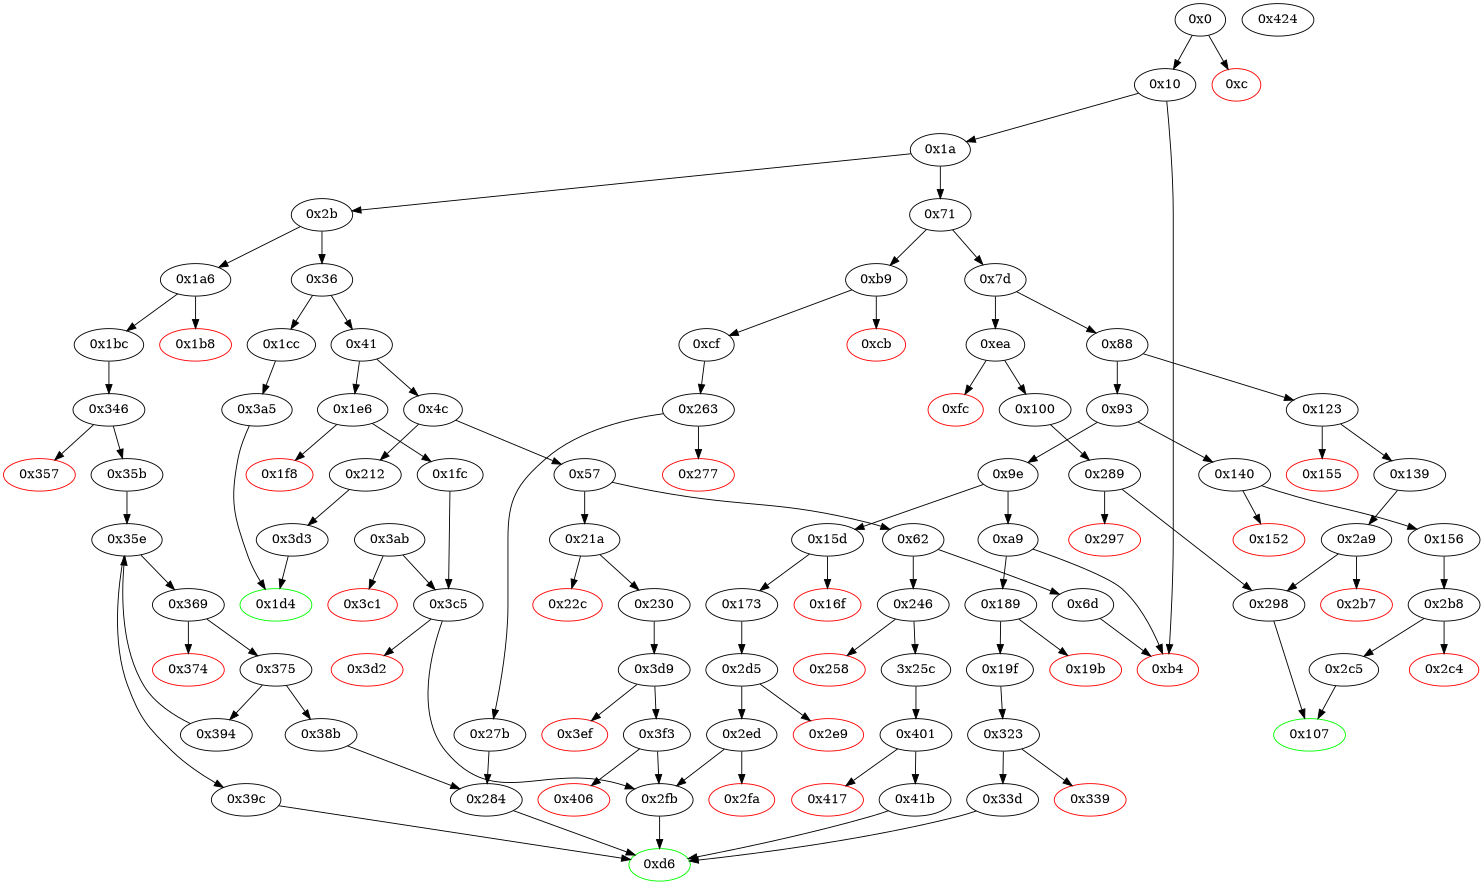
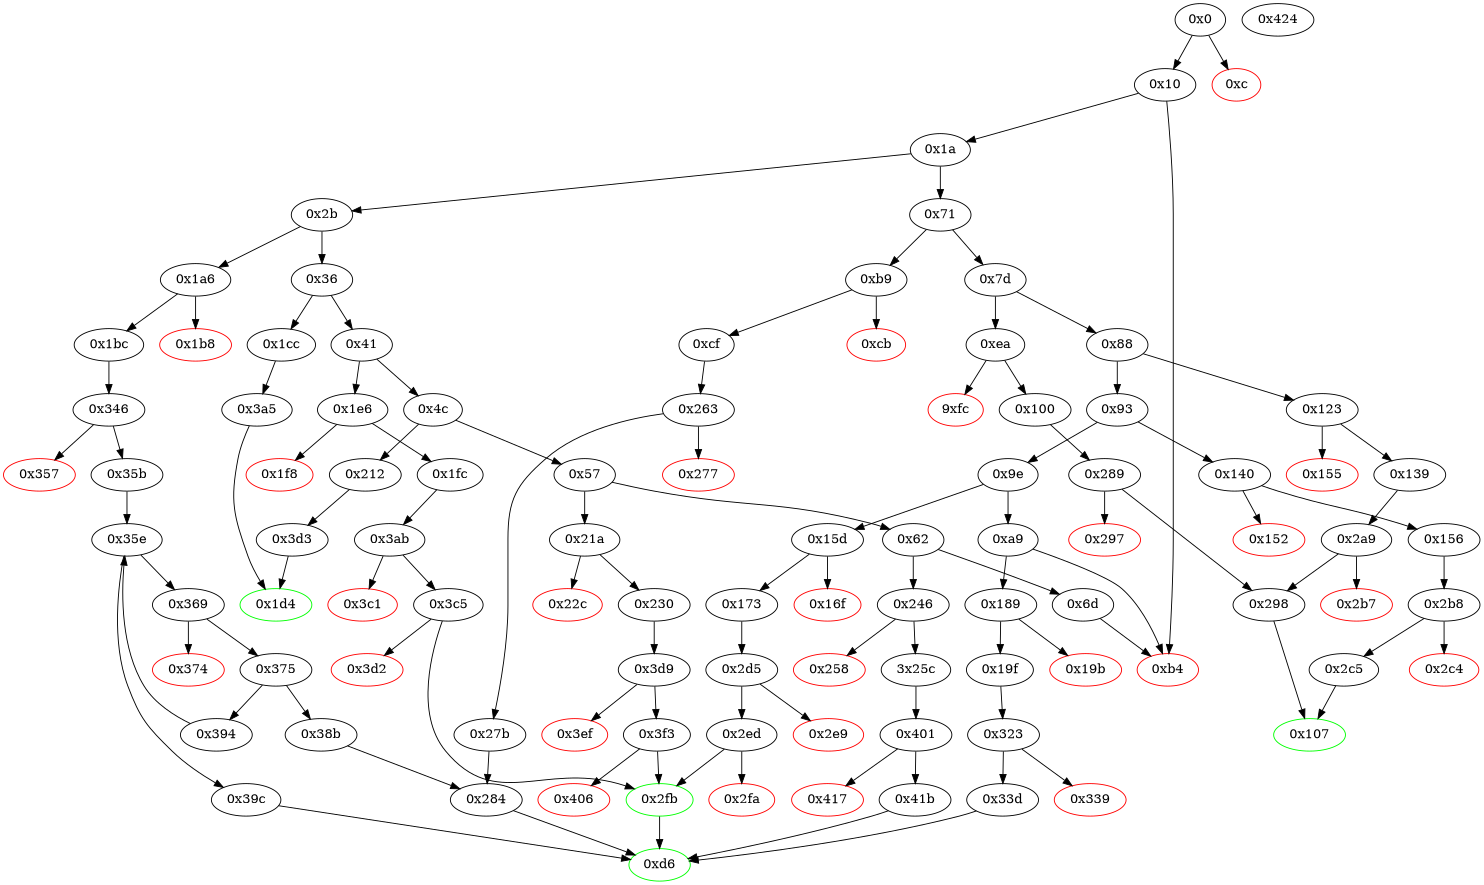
node "0xfc": label "0xfc" -> "9xfc"
edge "0x1fc" -> "0x3c5": now "0x1fc" -> "0x3ab"
node "0x2fb": color black -> green
